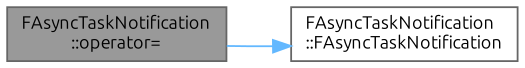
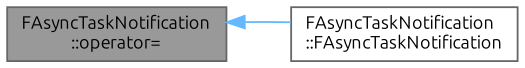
edge "FAsyncTaskNotification ::operator=" -> "FAsyncTaskNotification ::FAsyncTaskNotification": reversed
